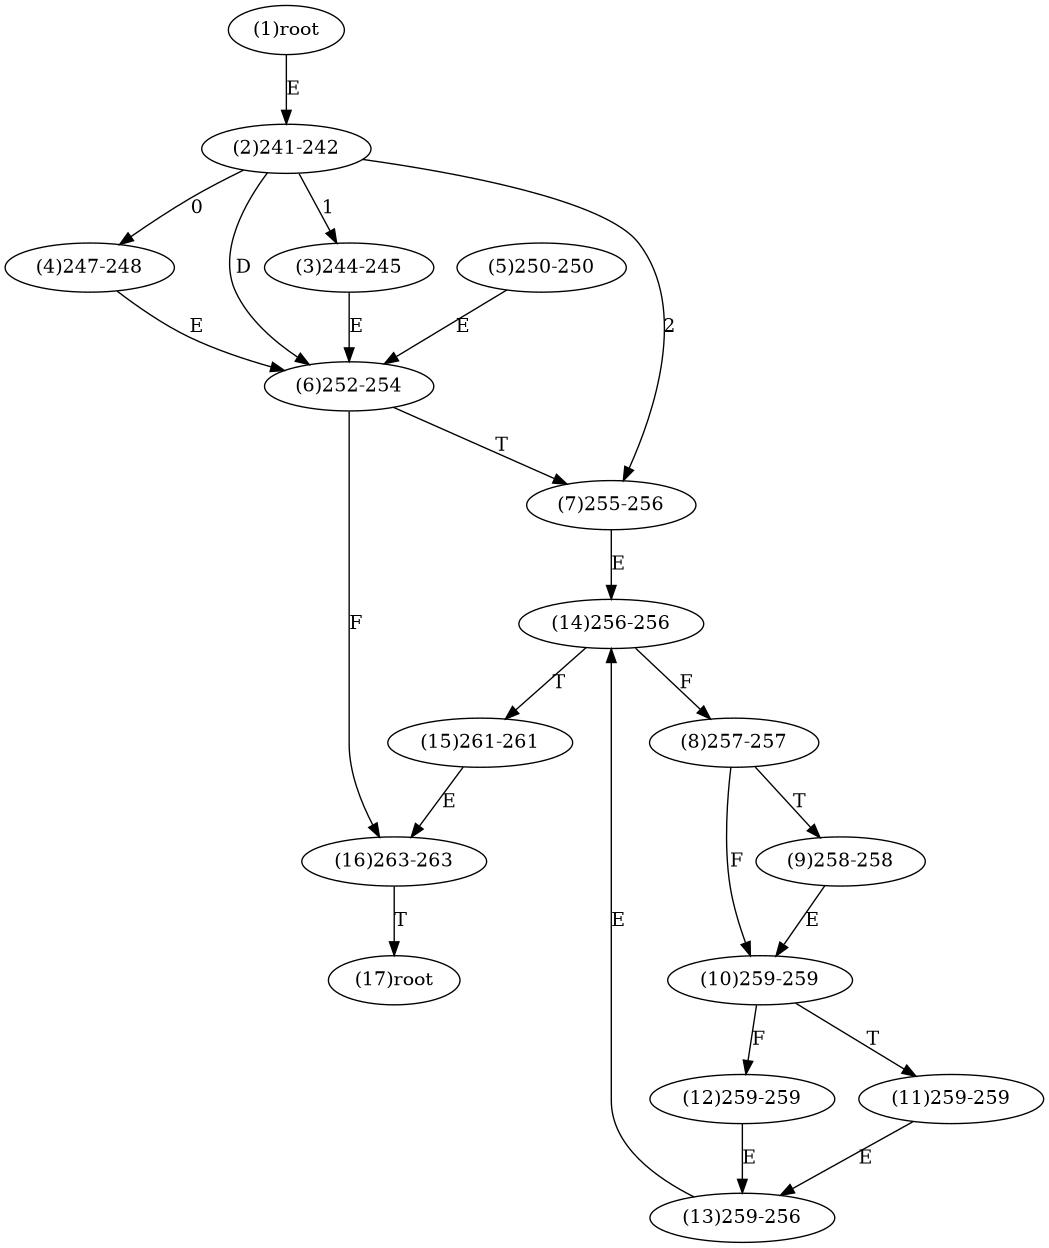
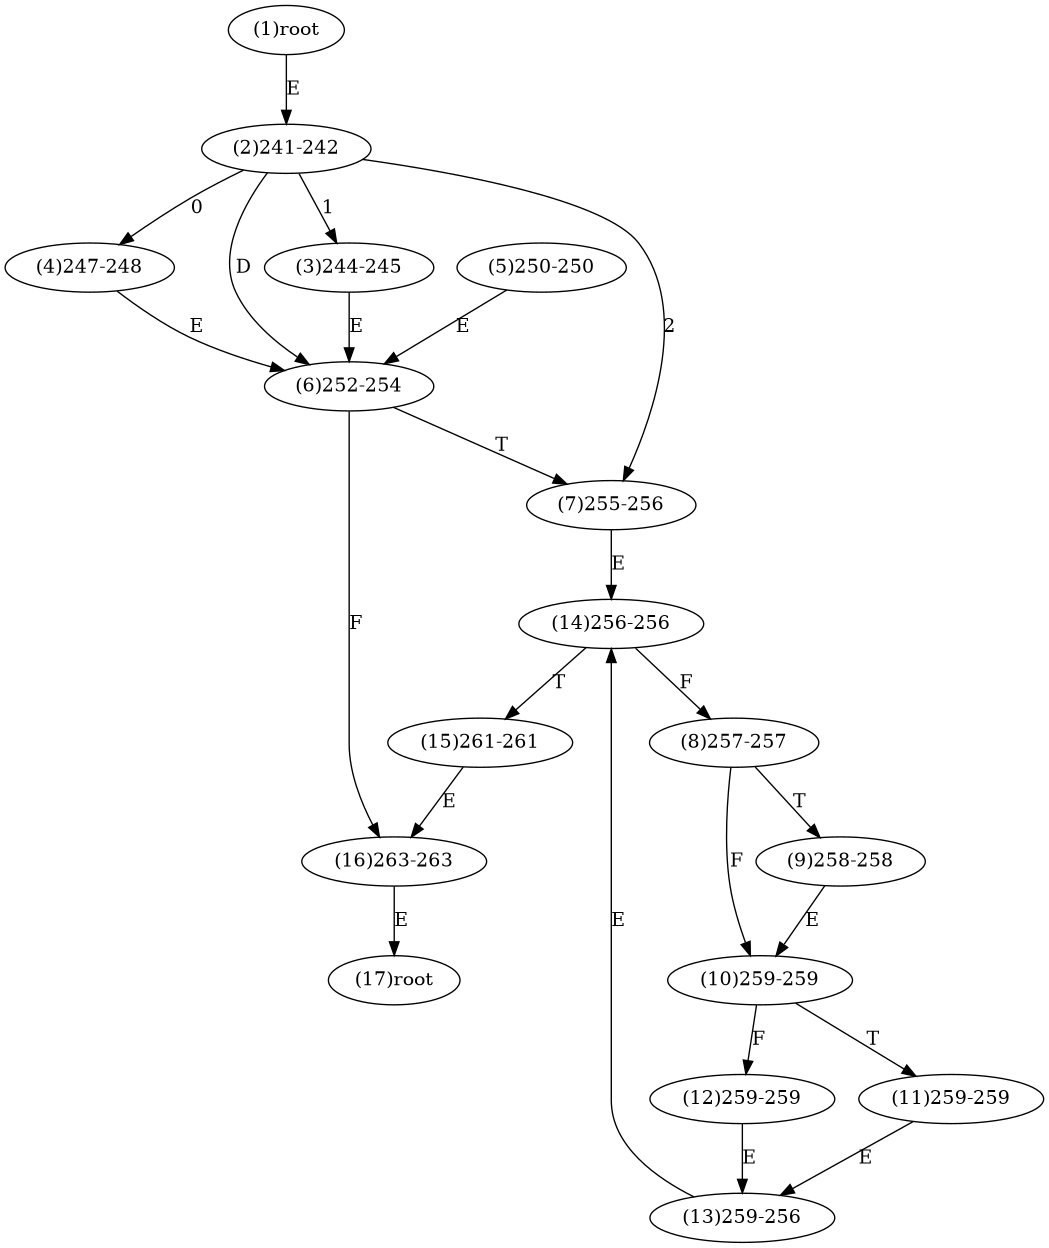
edge "(16)263-263" -> "(17)root": label "T" -> "E"
